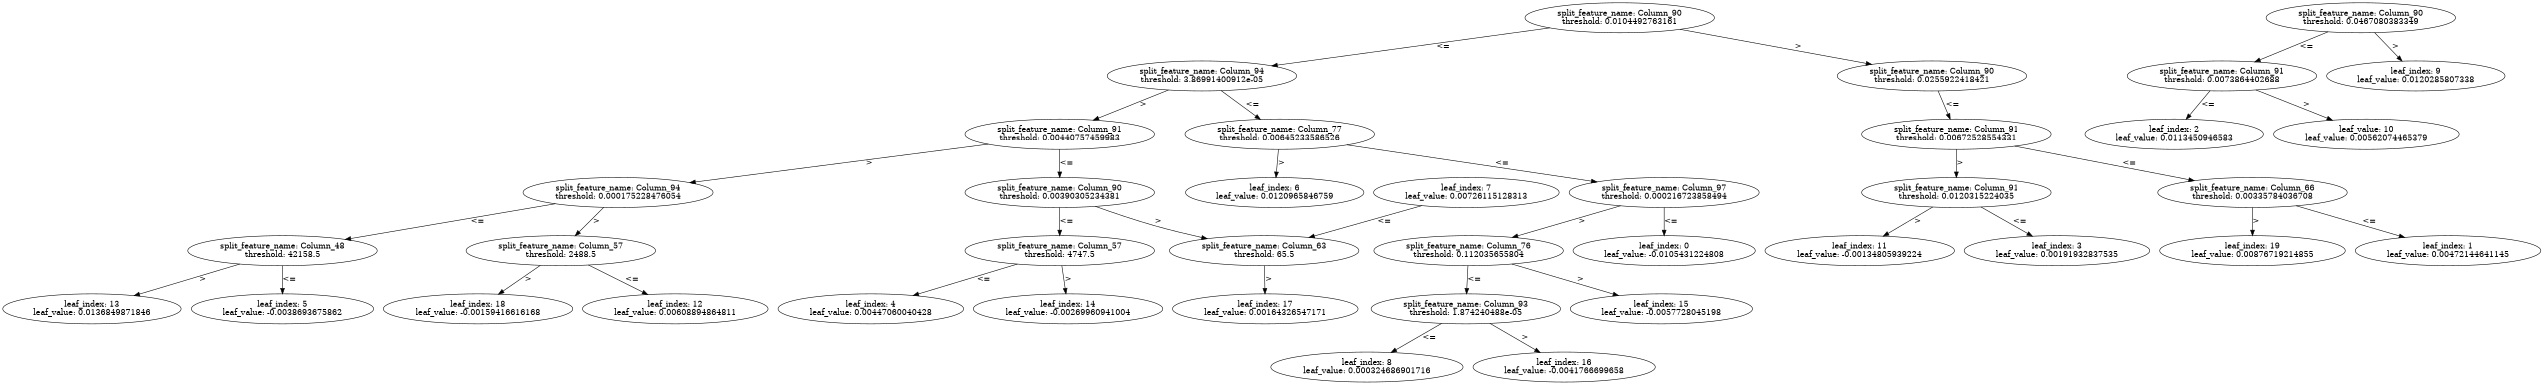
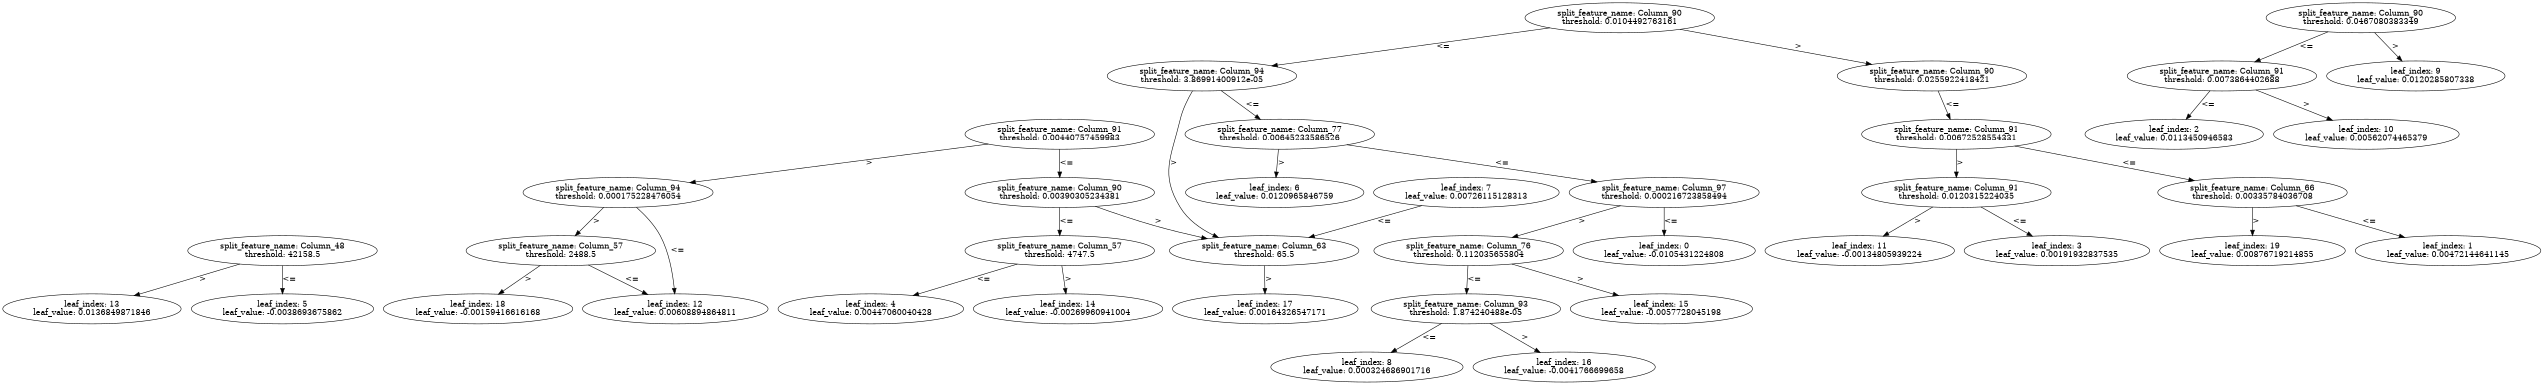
edge "split_feature_name: Column_94 threshold: 3.86991400912e-05" -> "split_feature_name: Column_91 threshold: 0.00440757459983": now "split_feature_name: Column_94 threshold: 3.86991400912e-05" -> "split_feature_name: Column_63 threshold: 65.5"
node "leaf_value: 10 leaf_value: 0.00562074465379": label "leaf_value: 10 leaf_value: 0.00562074465379" -> "leaf_index: 10 leaf_value: 0.00562074465379"
edge "split_feature_name: Column_94 threshold: 0.000175228476054" -> "split_feature_name: Column_48 threshold: 42158.5": now "split_feature_name: Column_94 threshold: 0.000175228476054" -> "leaf_index: 12 leaf_value: 0.00608894864811"
